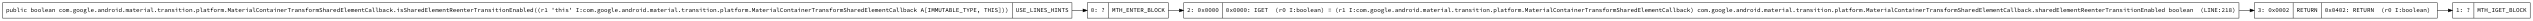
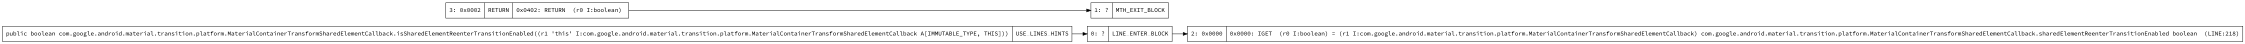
node "0: ?": text "MTH_ENTER_BLOCK" -> "LINE_ENTER_BLOCK"
edge "2: 0x0000" -> "3: 0x0002": removed
node "1: ?": text "MTH_IGET_BLOCK" -> "MTH_EXIT_BLOCK"
